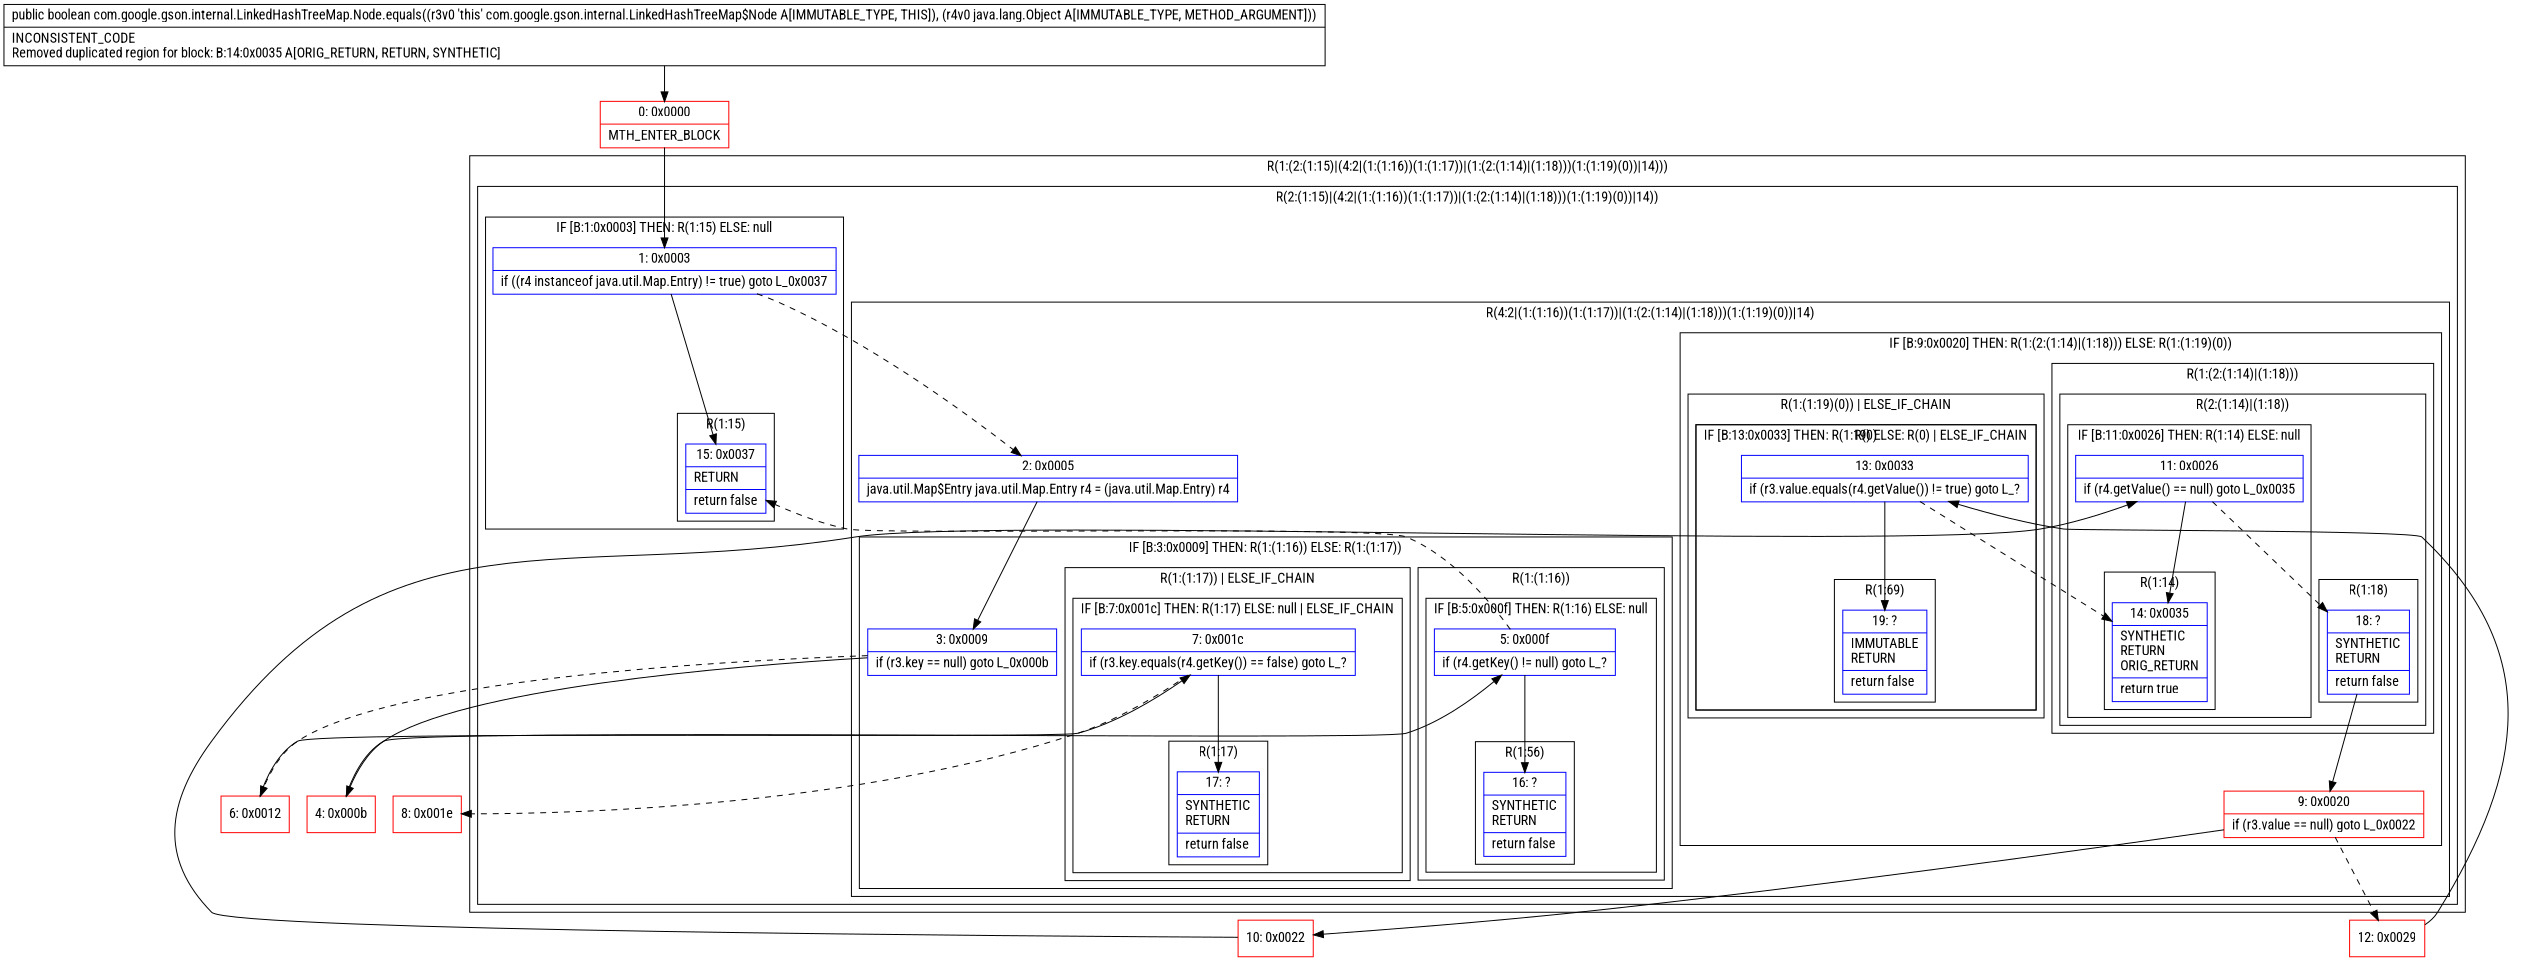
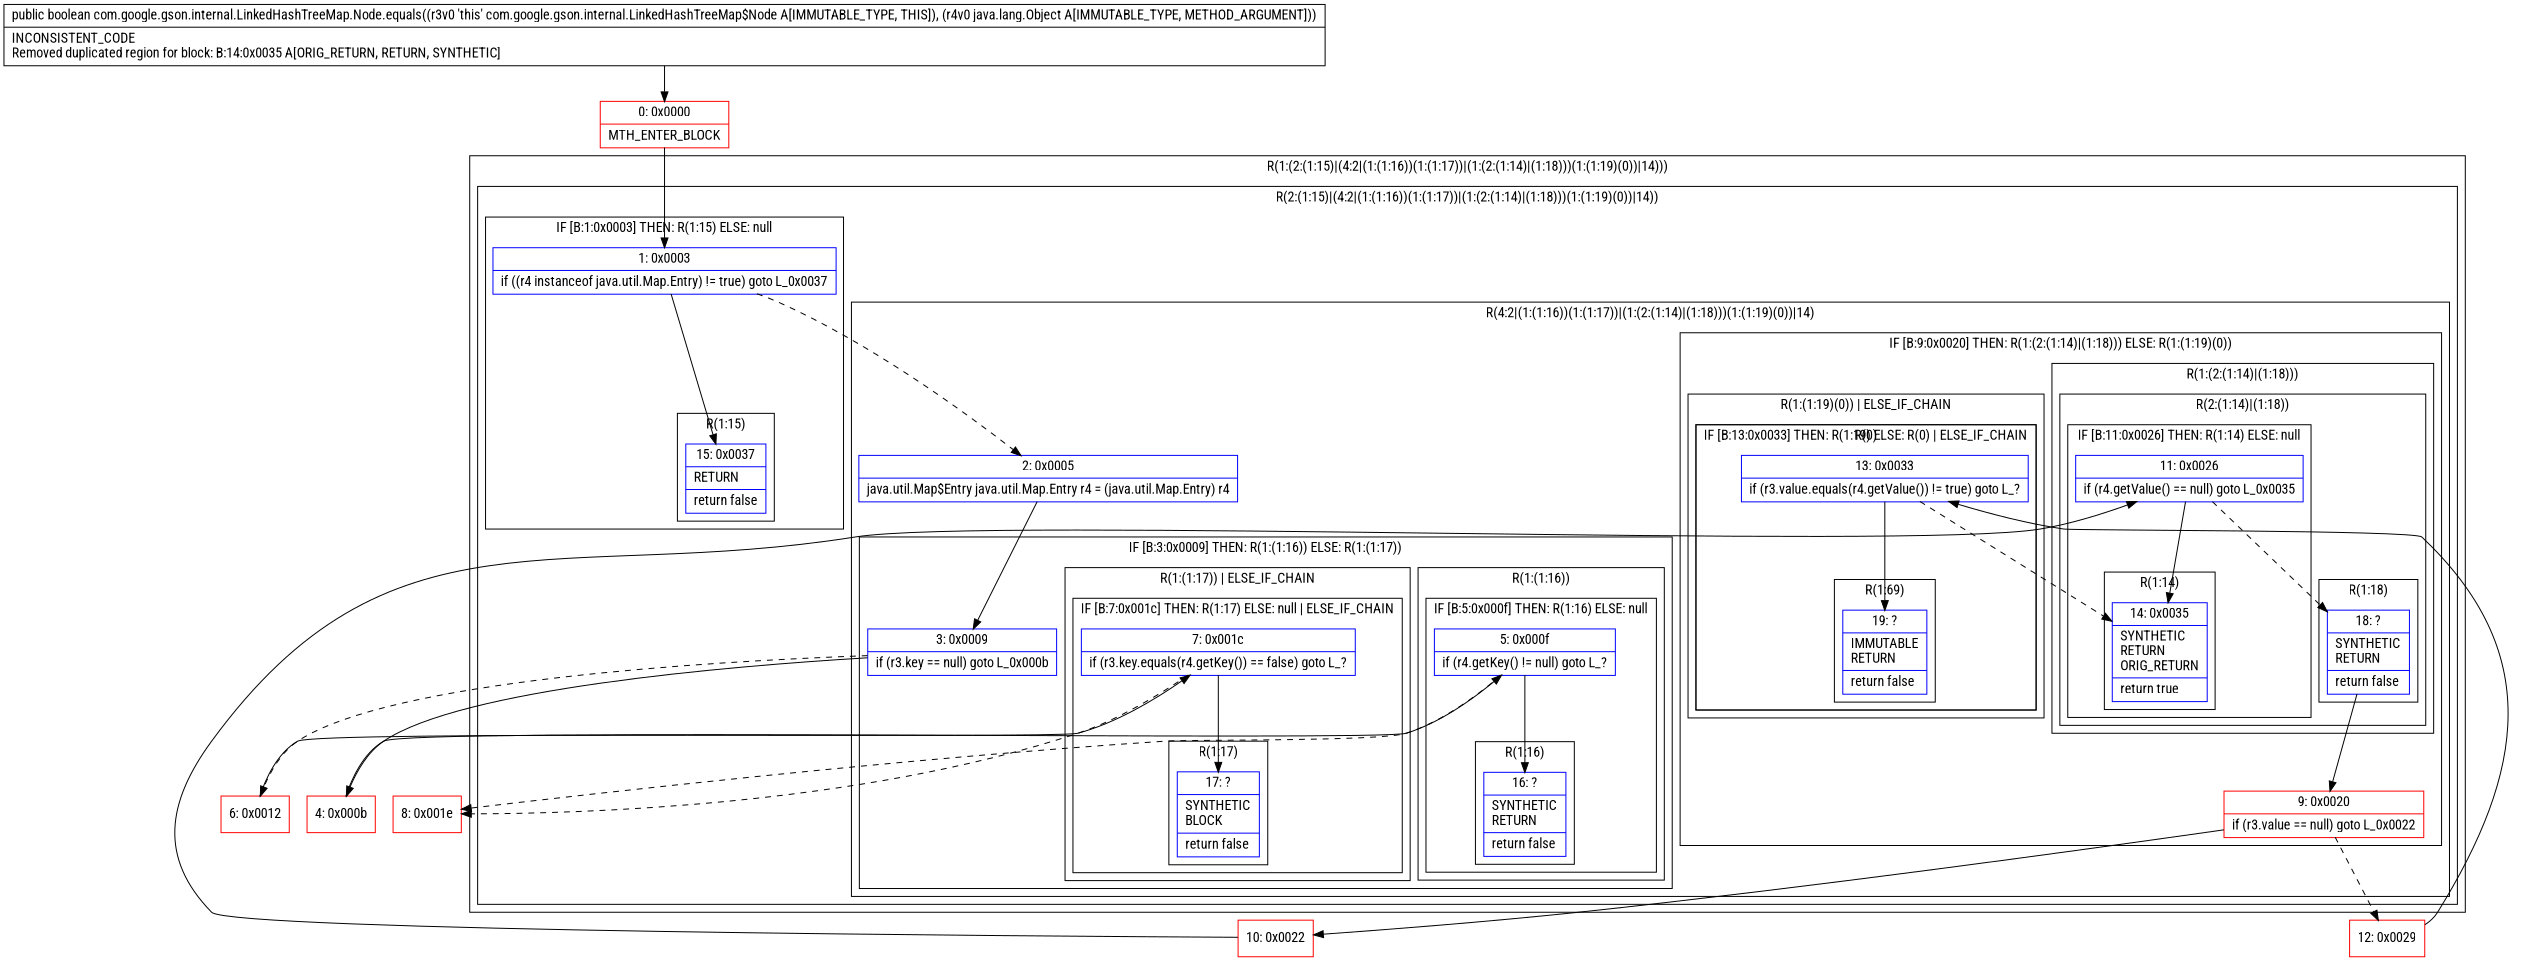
edge "5: 0x000f" -> "15: 0x0037": now "5: 0x000f" -> "8: 0x001e"
cluster "R(1:56)": label "R(1:56)" -> "R(1:16)"
node "17: ?": text "RETURN" -> "BLOCK"
